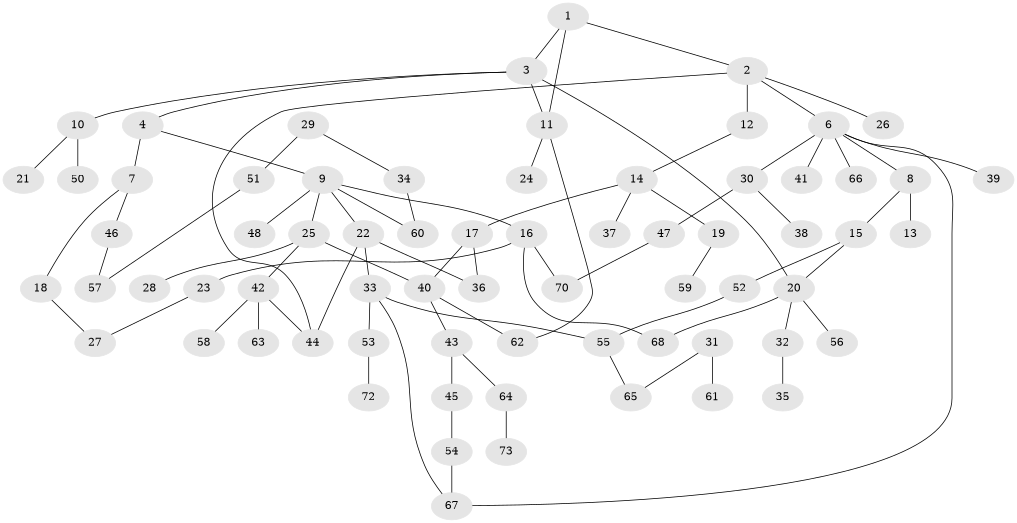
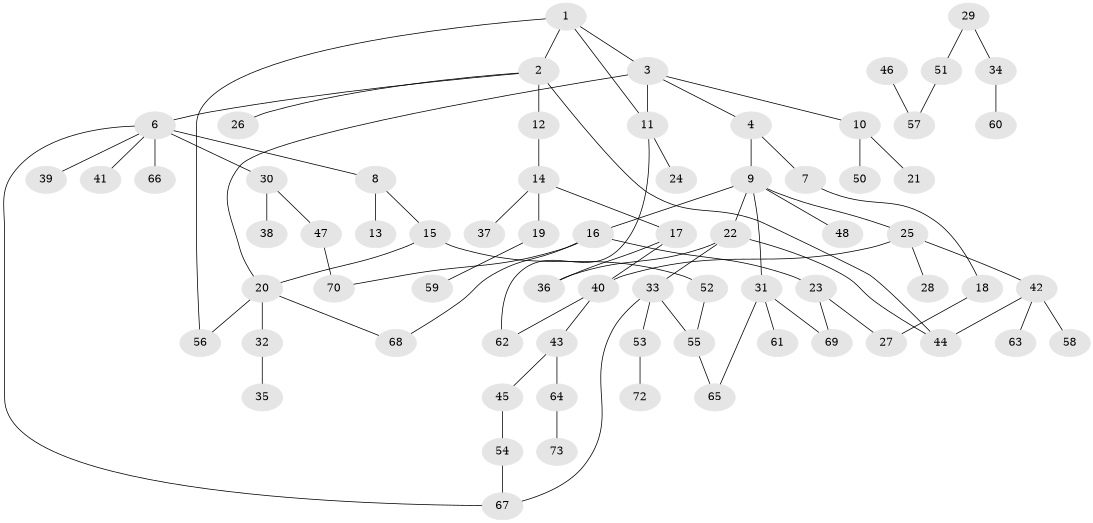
edge "1" -- "56": added
edge "7" -- "46": removed
edge "9" -- "60": now "9" -- "31"
node "69": added
